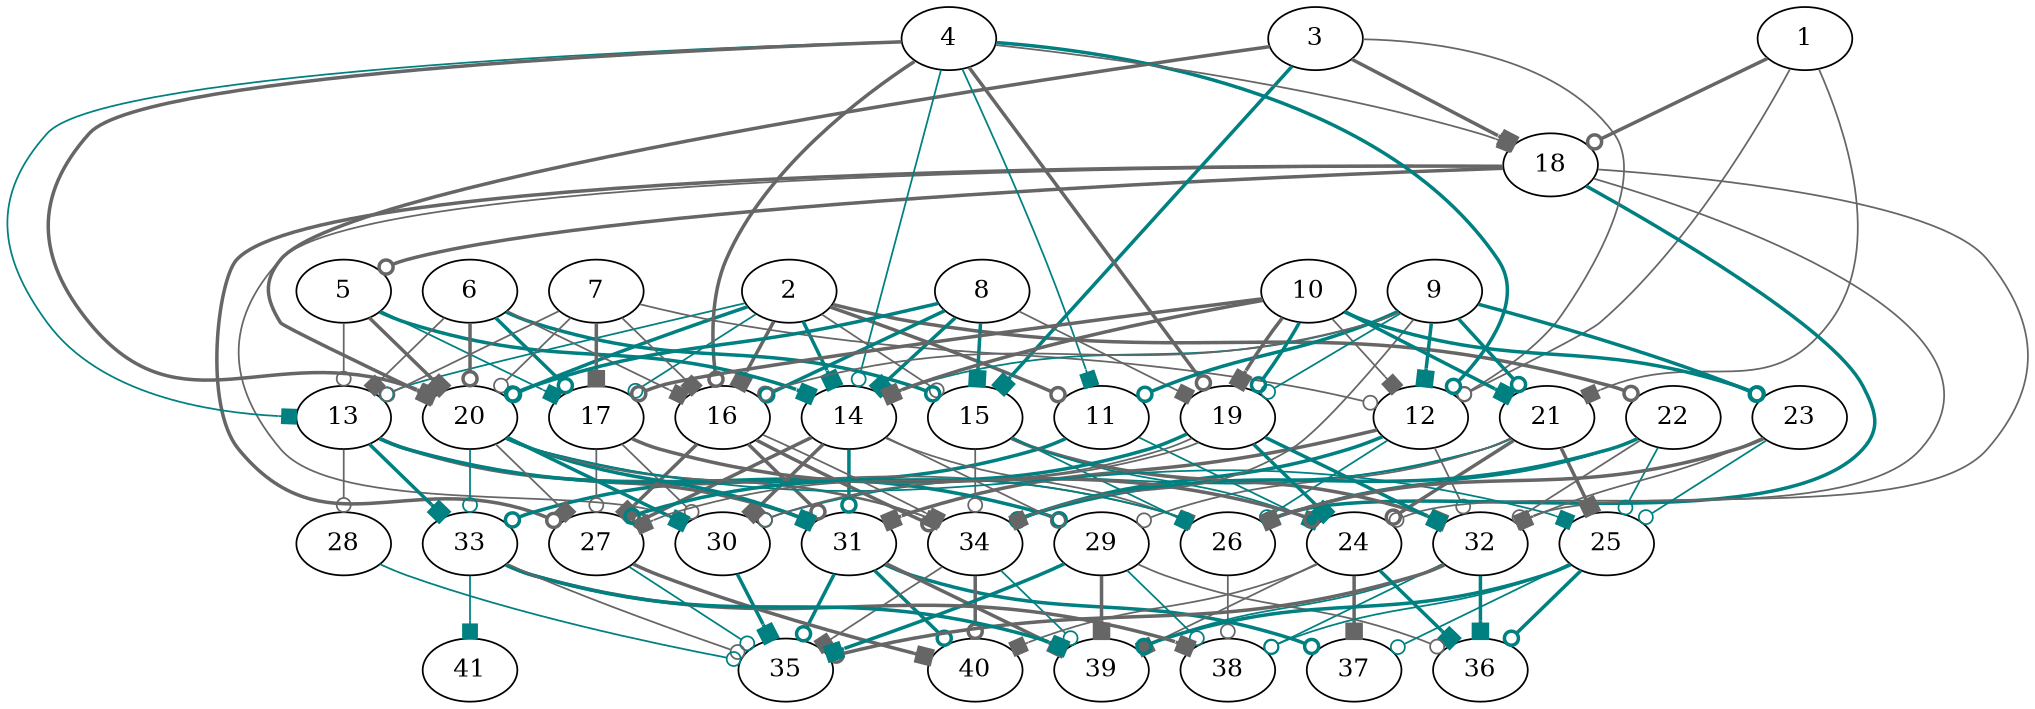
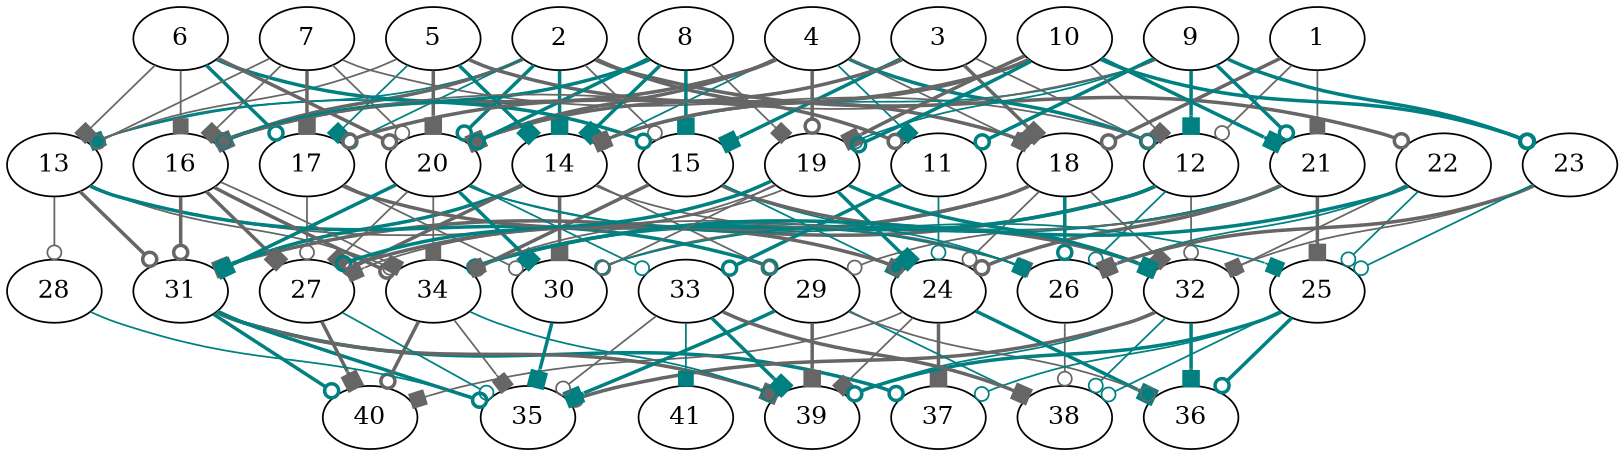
edge "18" -> "5": reversed
edge "9" -> "34": now "19" -> "34"
edge "13" -> "33": removed
edge "15" -> "34": style solid -> bold
